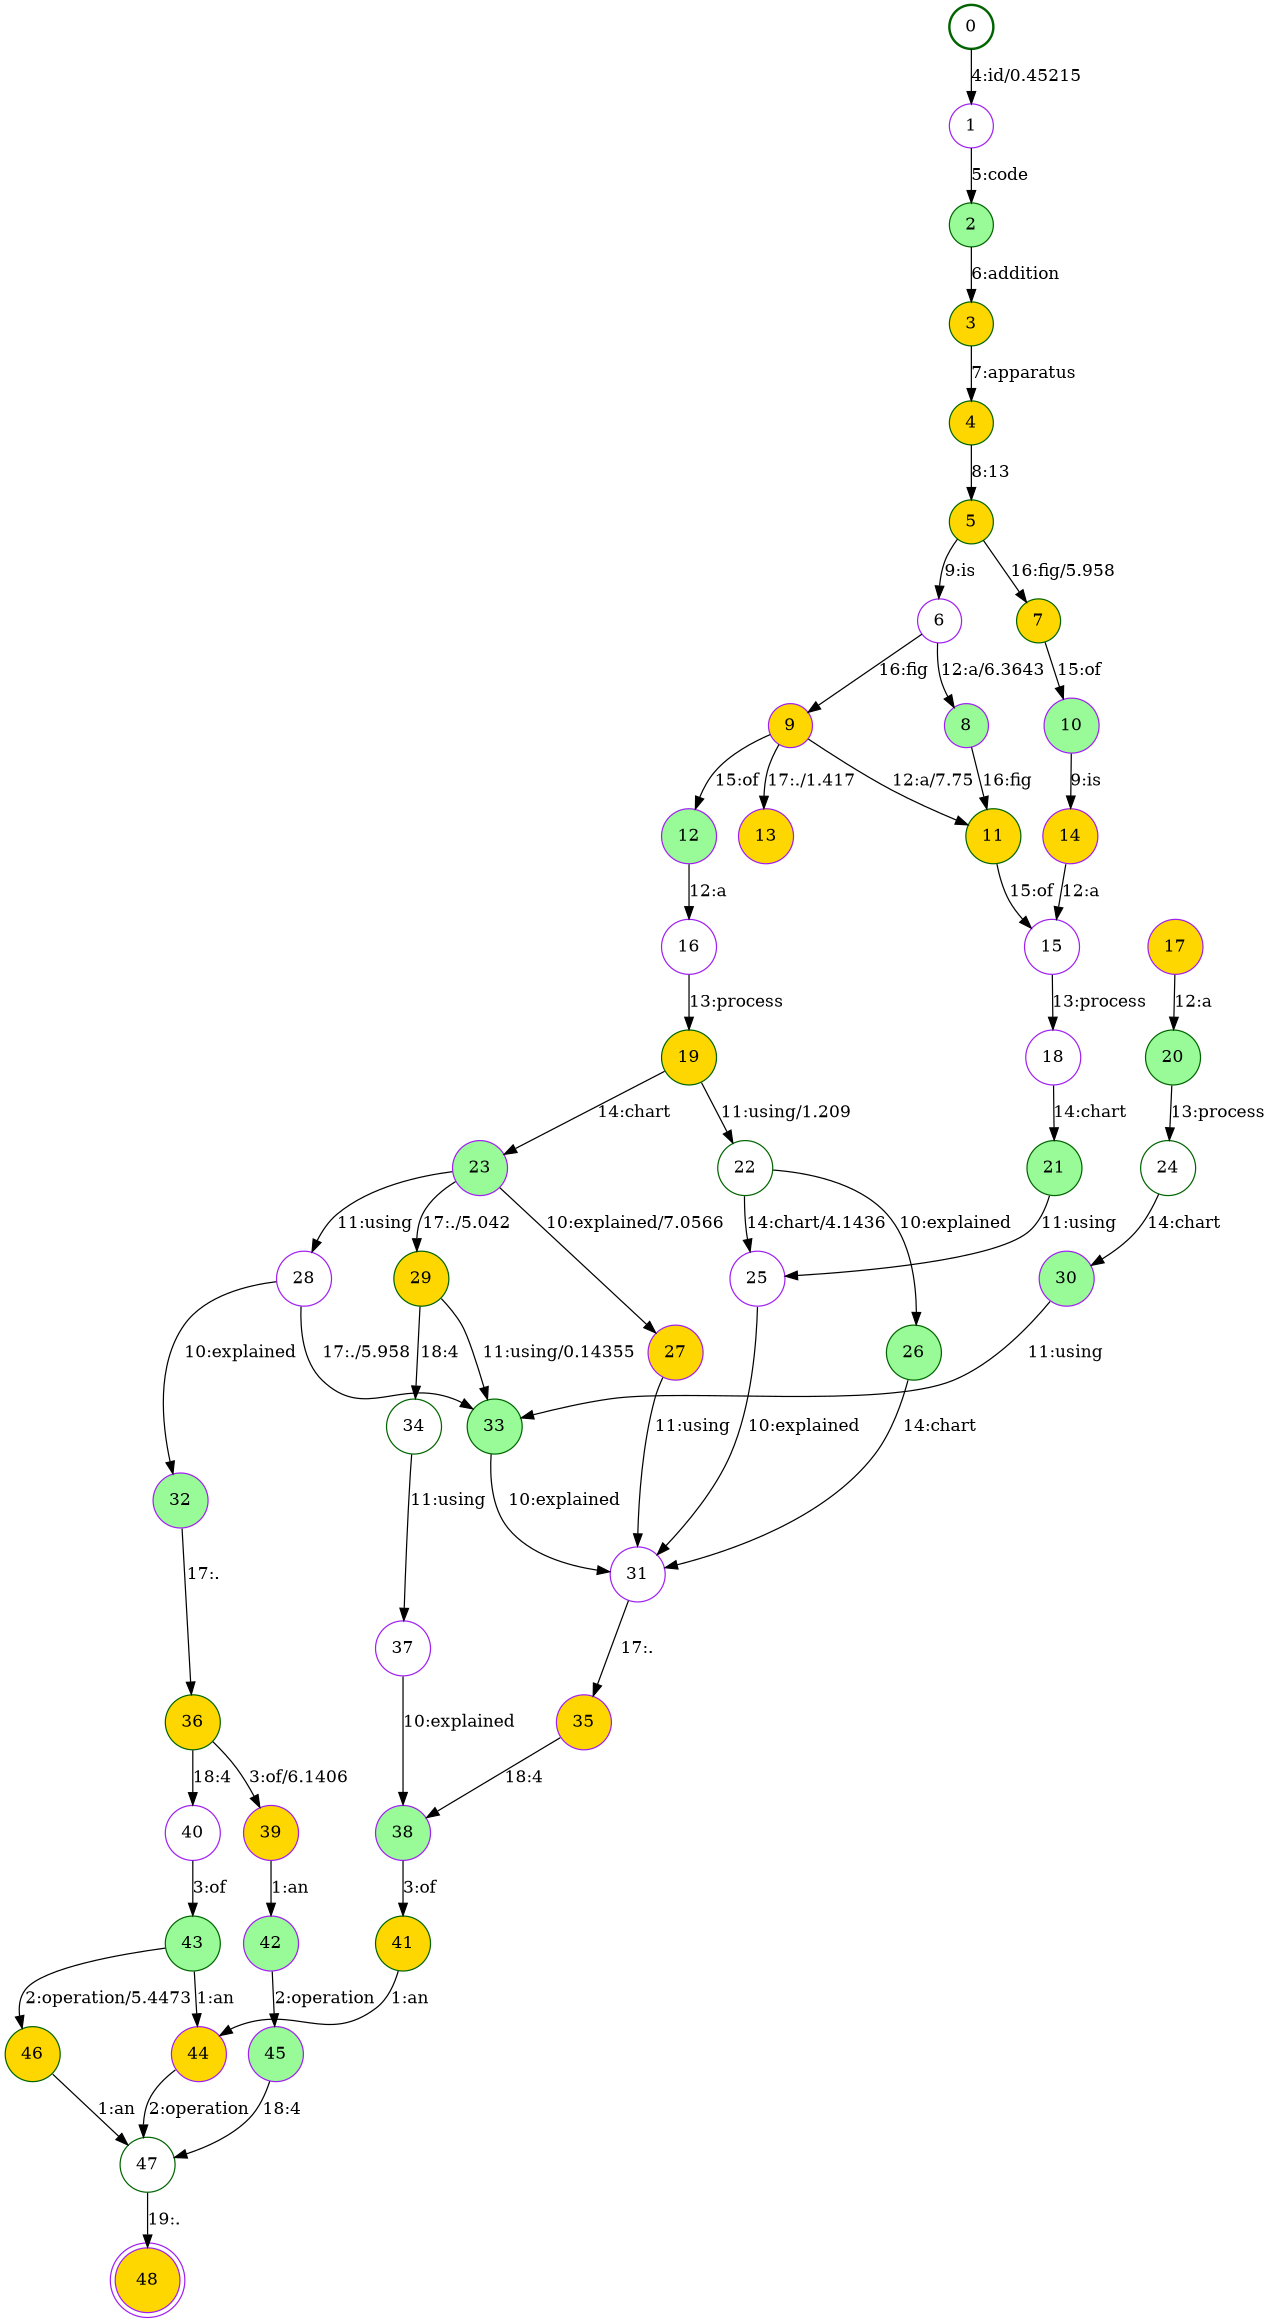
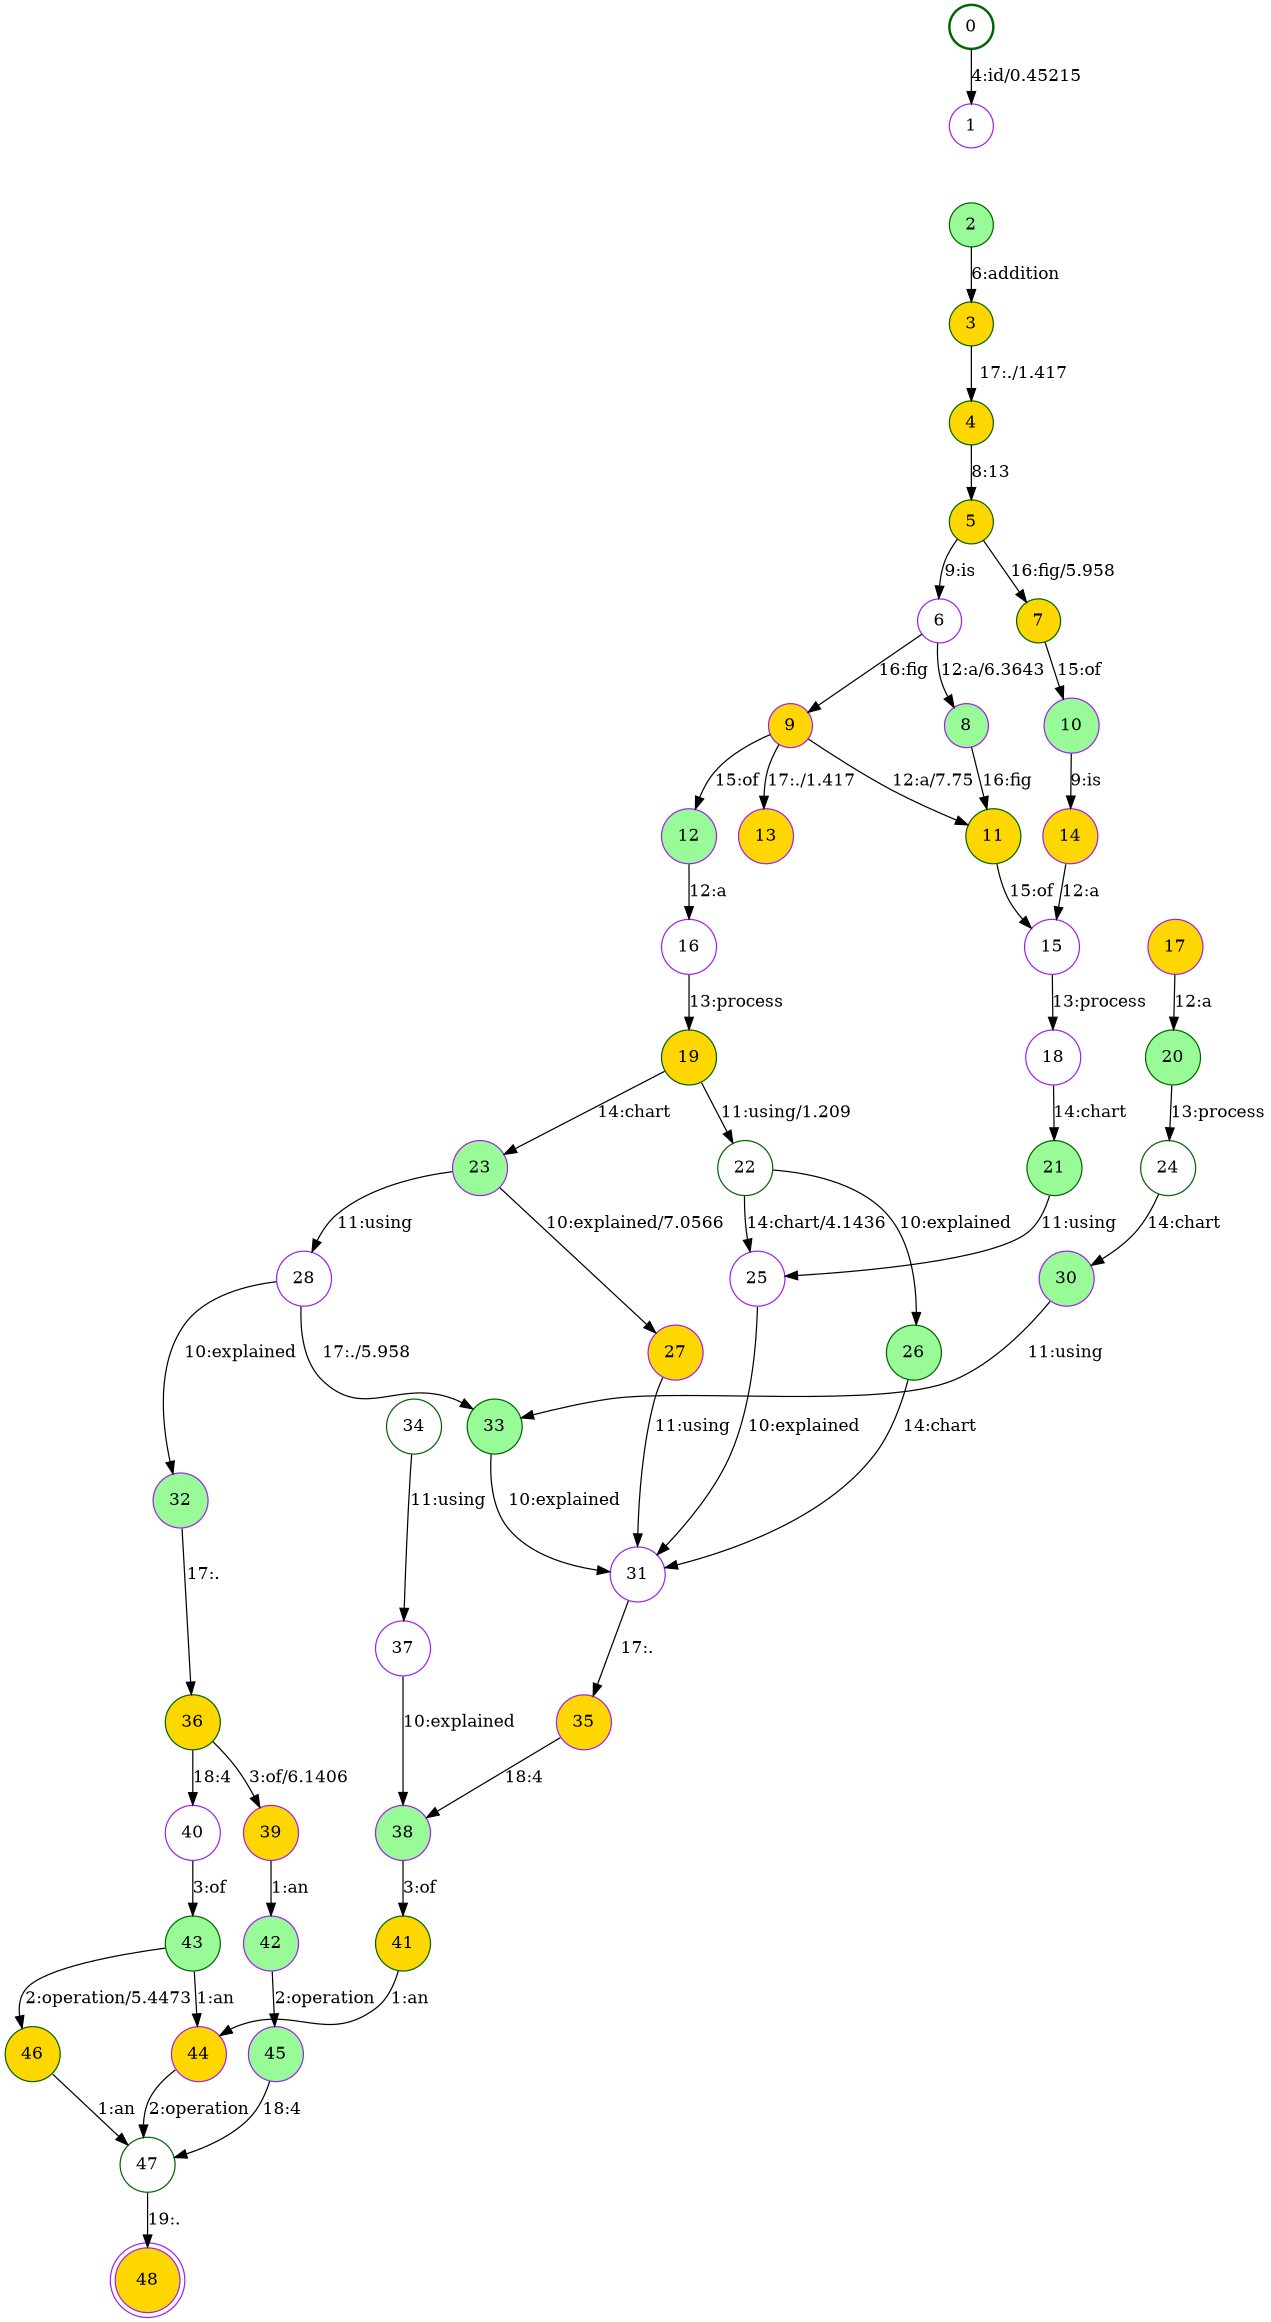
edge "1" -> "2": removed, label "5:code"
edge "3" -> "4": label "7:apparatus" -> "17:./1.417"
node "29": removed
